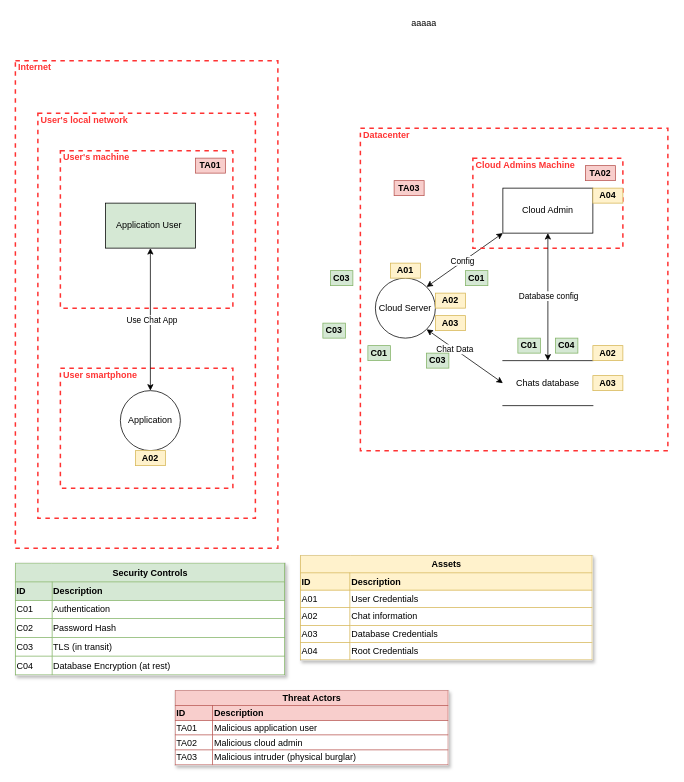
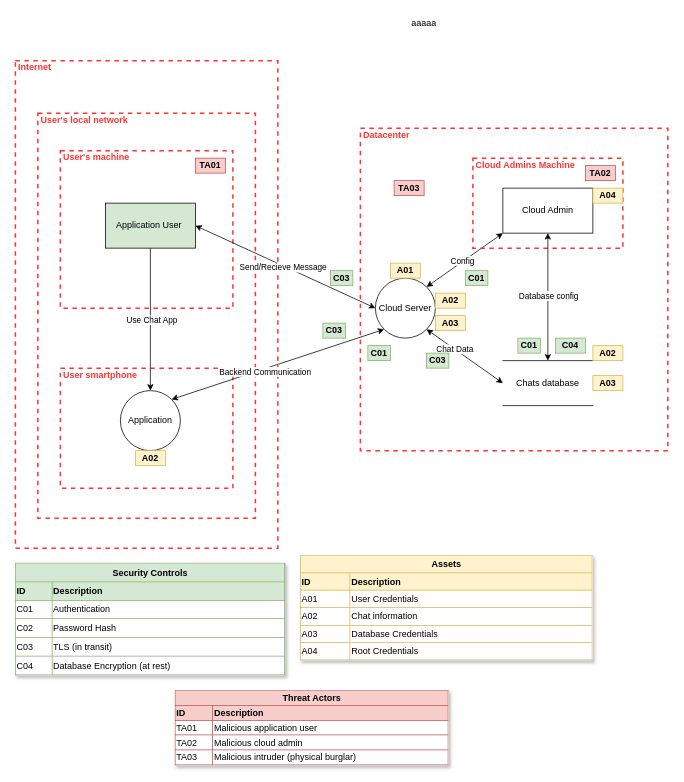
edge "Application User" -- "Application": arrowhead classic -> none
edge "Application User" -- "Cloud Server": added, label "Send/Recieve Message"
node "C04": size 23x15 -> 30x15
edge "Cloud Server" -- "Application": added, label "Backend Communication"
